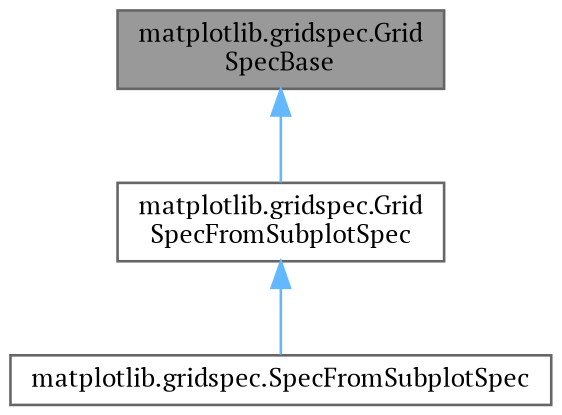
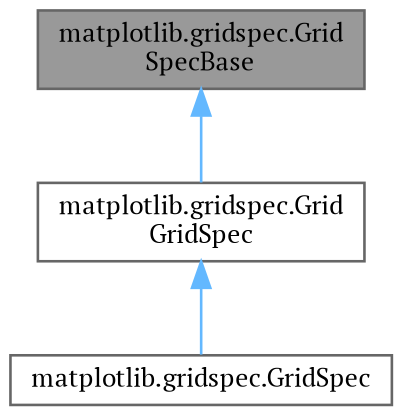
node "matplotlib.gridspec.Grid SpecFromSubplotSpec": label "matplotlib.gridspec.Grid SpecFromSubplotSpec" -> "matplotlib.gridspec.Grid GridSpec"
node "matplotlib.gridspec.SpecFromSubplotSpec": label "matplotlib.gridspec.SpecFromSubplotSpec" -> "matplotlib.gridspec.GridSpec"
